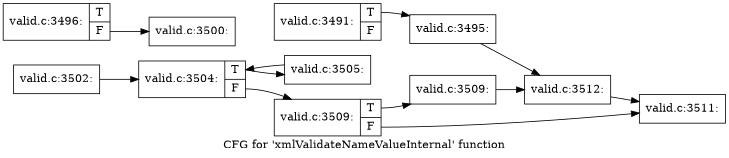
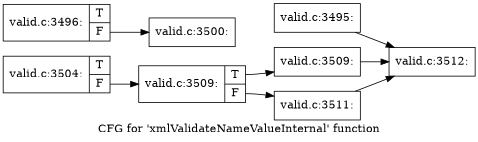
node "valid.c:3491:": removed
node "valid.c:3505:": removed
node "valid.c:3502:": removed
edge "valid.c:3512:" -> "valid.c:3511:": reversed
